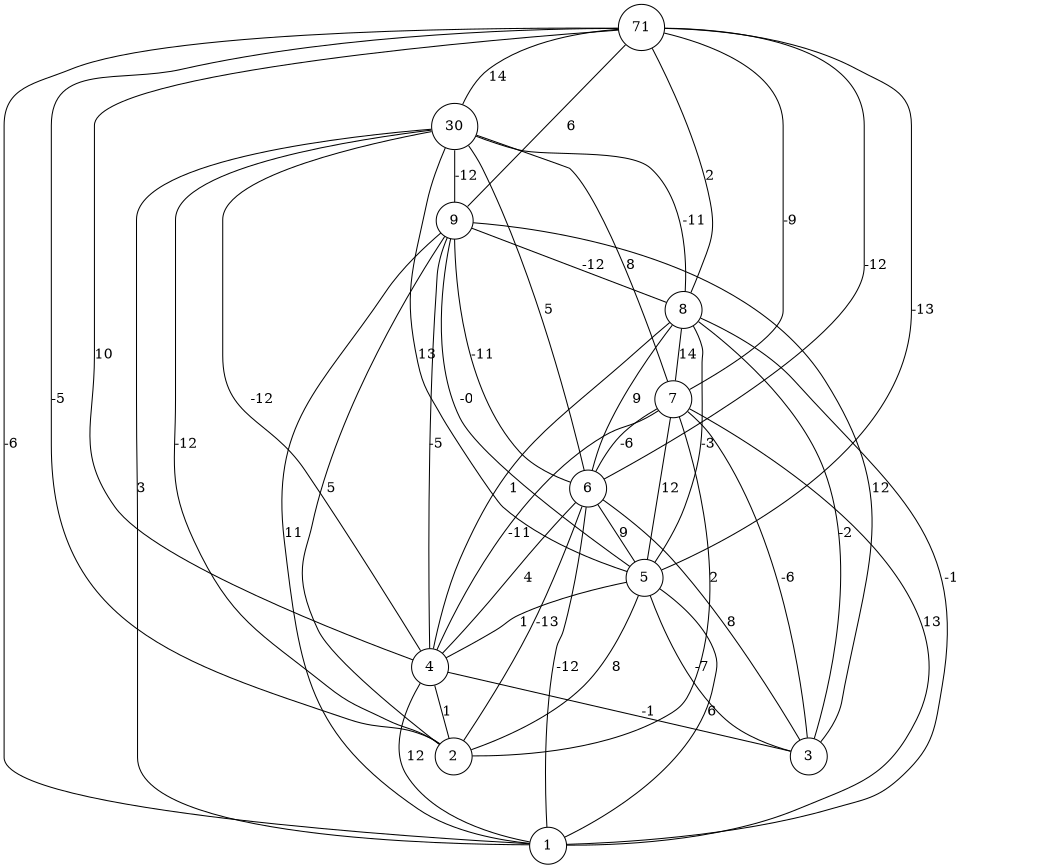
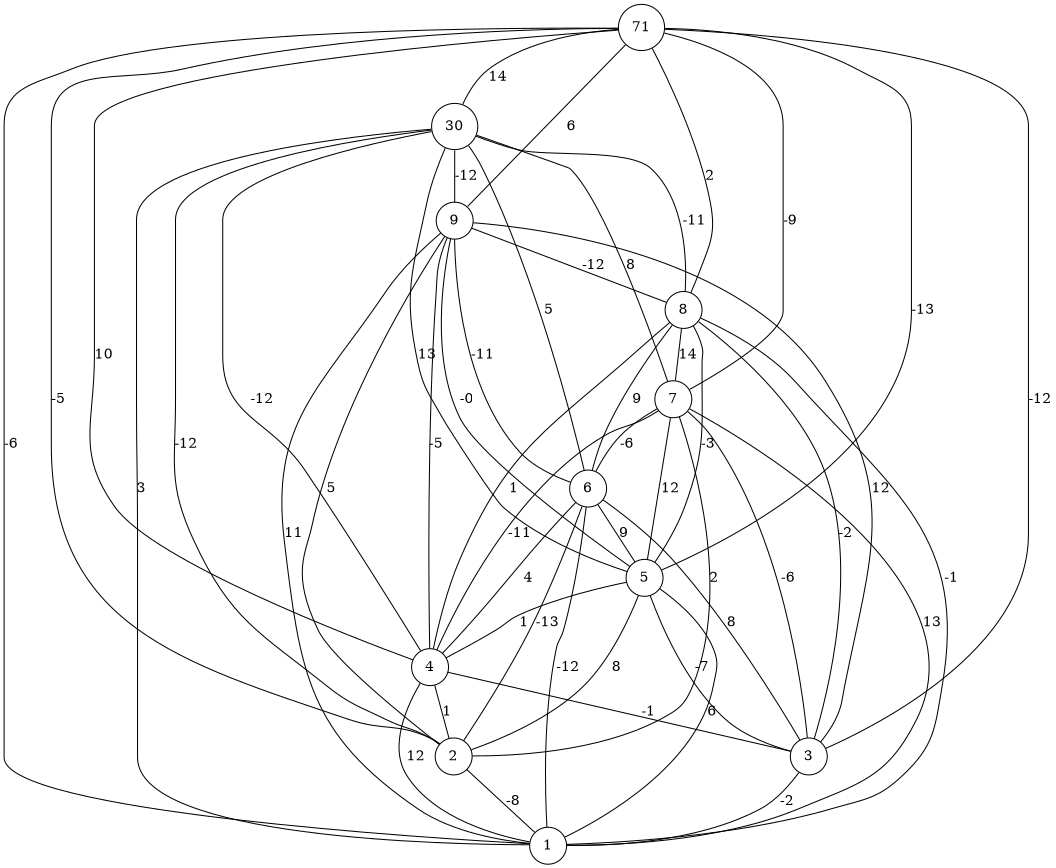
edge "71" -- "6": now "71" -- "3"
edge "2" -- "1": added, label "-8"
edge "3" -- "1": added, label "-2"
